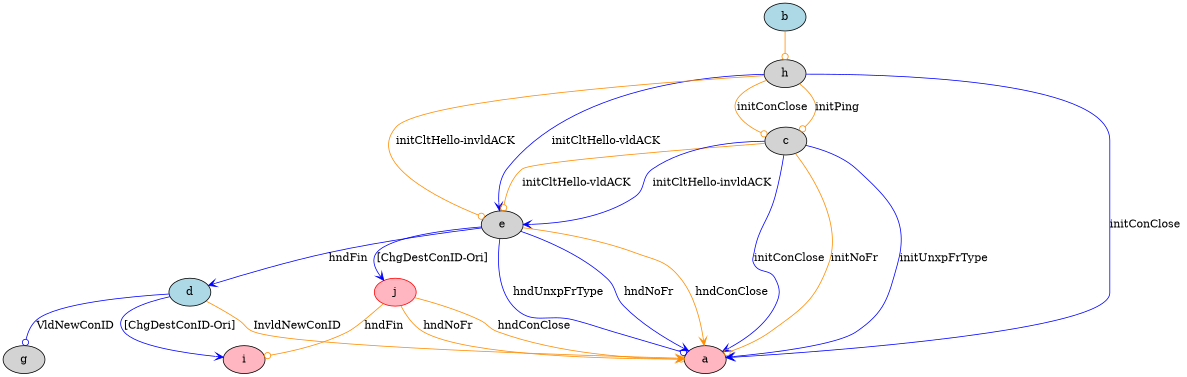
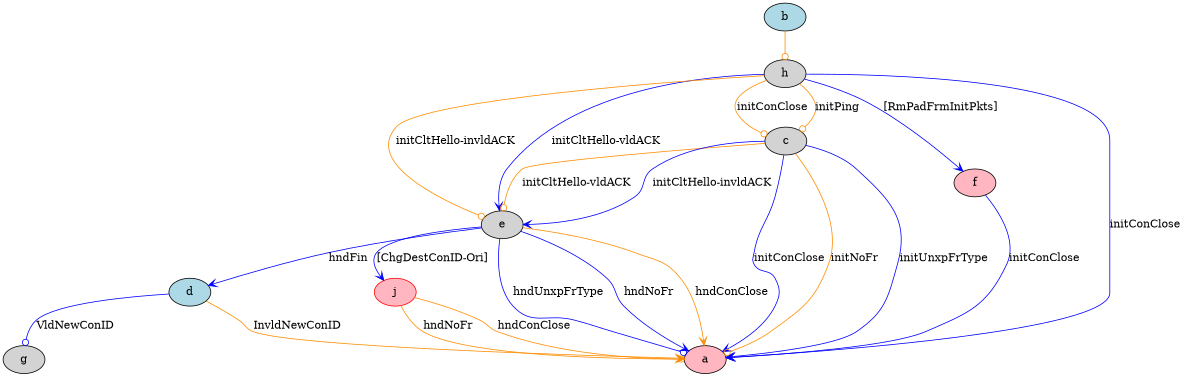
node "f": added
node "i": removed
